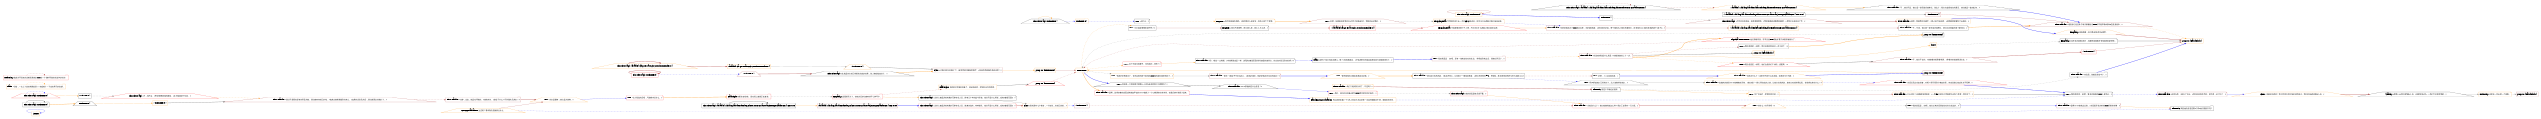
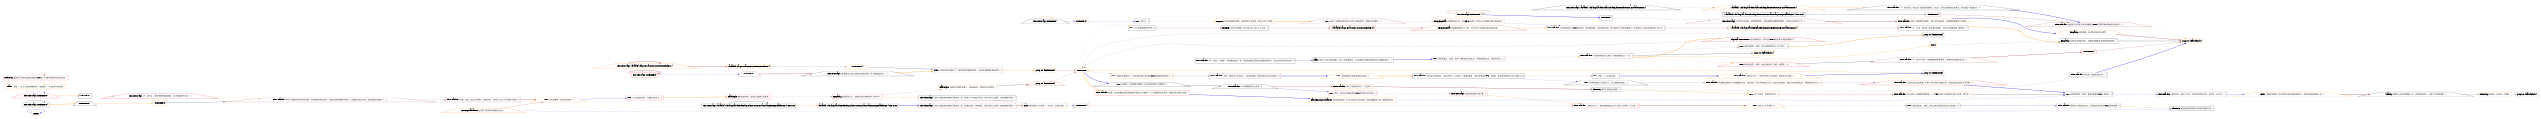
edge "Titus Hardie: “不，不是，他们是一群无组织的醉汉。我们比你想象的更了解他们。”" -> "Titus Hardie: “难怪你们这些条子每天都被枪击——可不能带着*那种*态度参战争。”": now "Titus Hardie: “不，不是，他们是一群无组织的醉汉。我们比你想象的更了解他们。”" -> "Empathy: 在*开花的屁股*背后，他显然很感激所有他能得到的帮助。"
node "You: “这个科奈尔很棘手。你知道的，对吧？”": removed
edge "Titus Hardie: “……那他妈是什么意思？”" -> "Titus Hardie: “我们只能拭目以待了，不是吗？”": added
